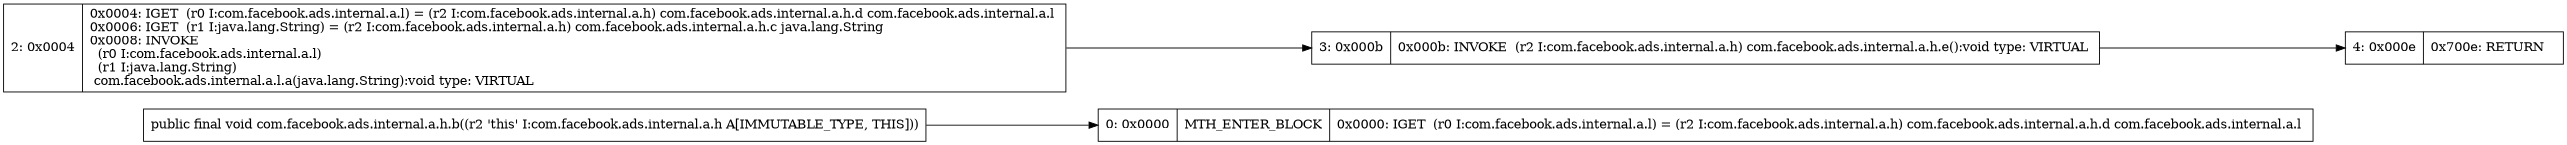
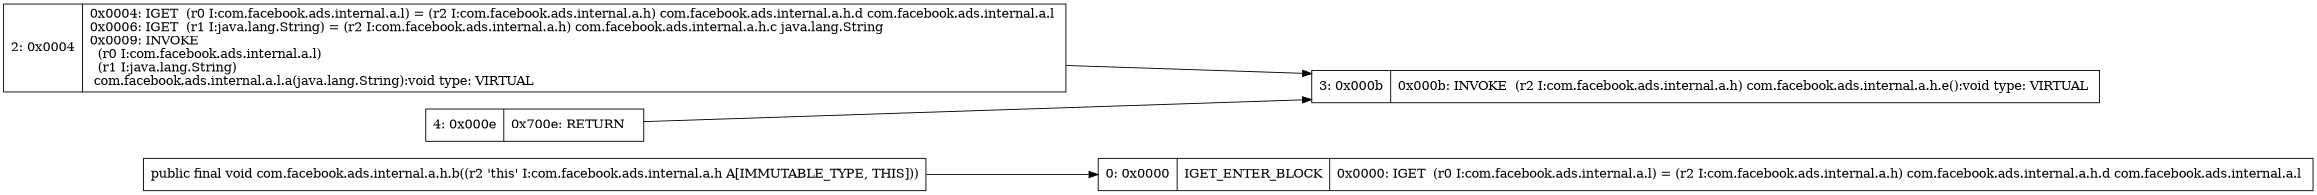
node "2: 0x0004": text "0x0008: INVOKE" -> "0x0009: INVOKE"
edge "3: 0x000b" -> "4: 0x000e": reversed
node "0: 0x0000": text "MTH_ENTER_BLOCK" -> "IGET_ENTER_BLOCK"
